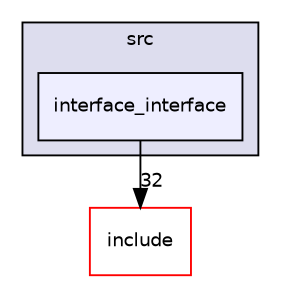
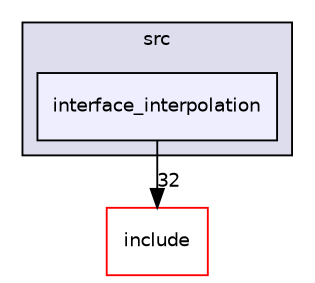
node "interface_interface": label "interface_interface" -> "interface_interpolation"
